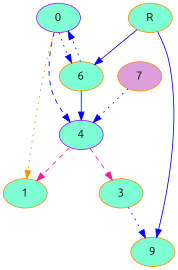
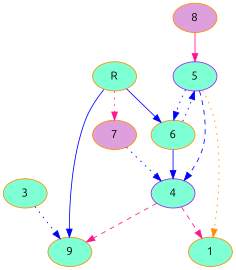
node "0": label "0" -> "5"
node "8": added
edge "R" -> "7": added
edge "4" -> "3": now "4" -> "9"
